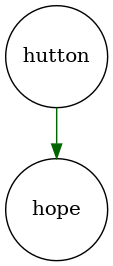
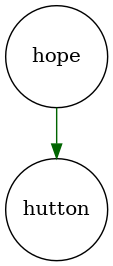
edge "hutton" -> "hope": reversed
